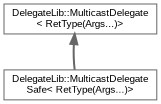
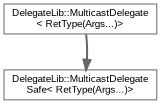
edge "DelegateLib::MulticastDelegate Safe< RetType(Args...)>" -> "DelegateLib::MulticastDelegate < RetType(Args...)>": reversed
